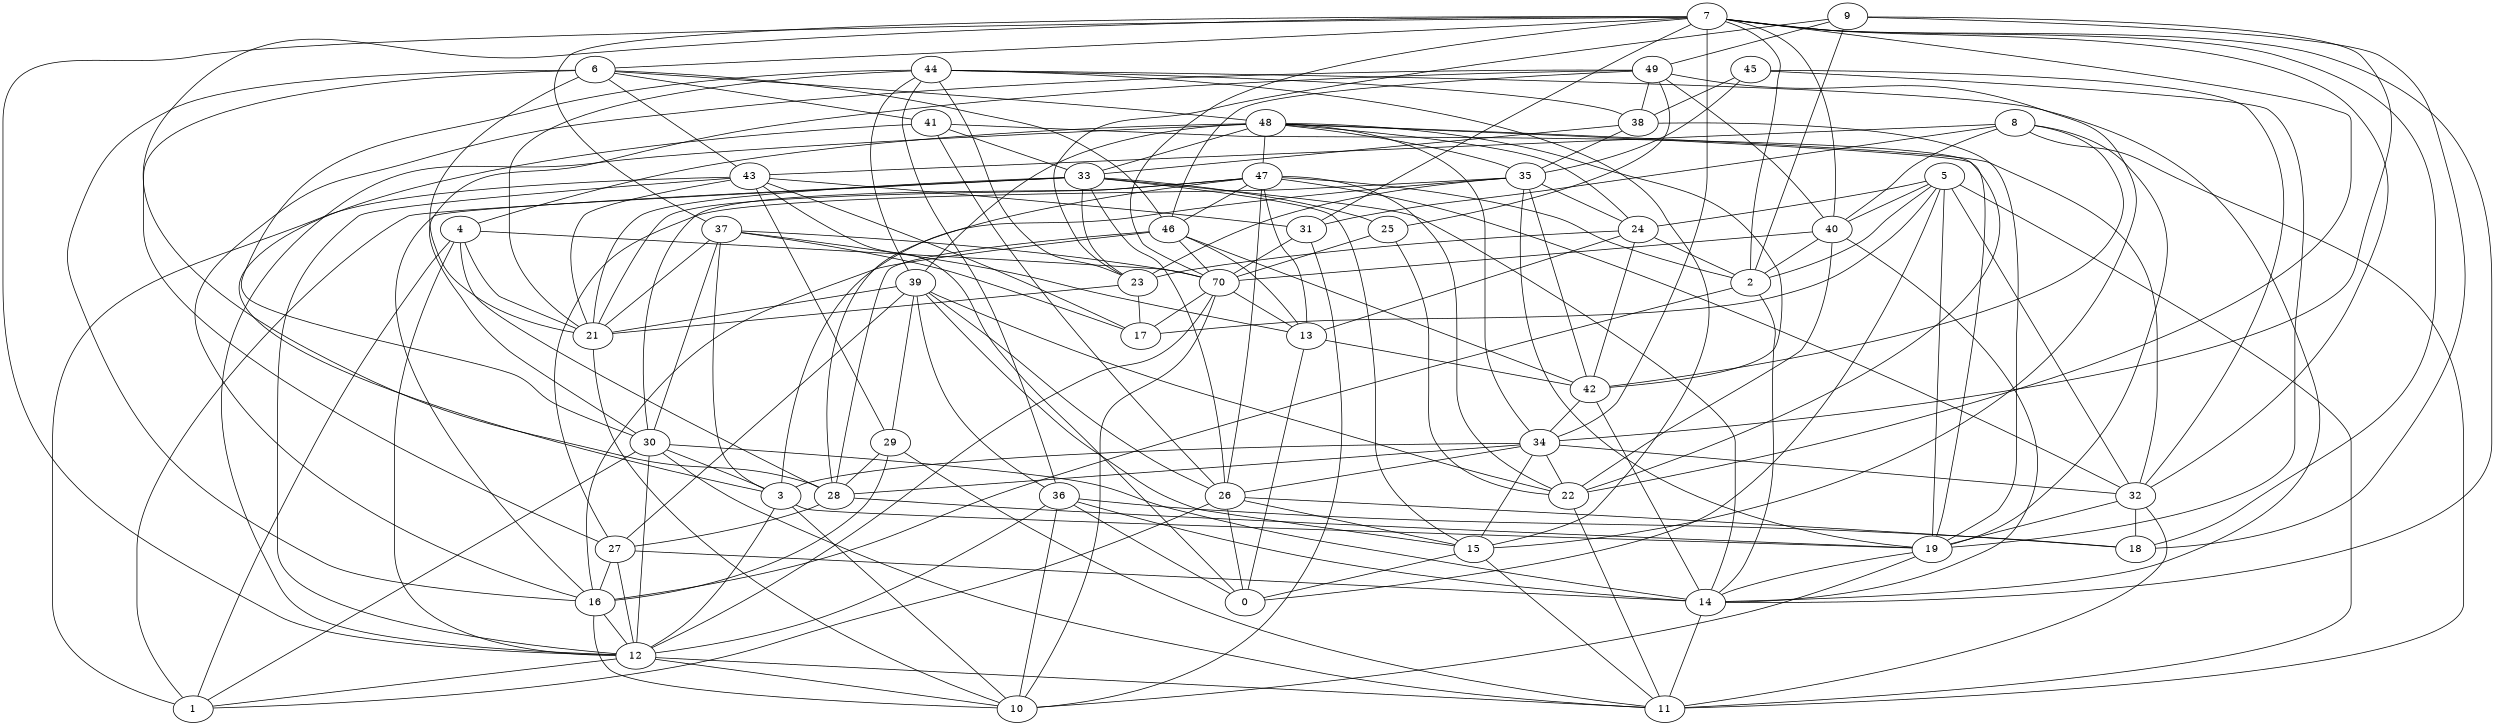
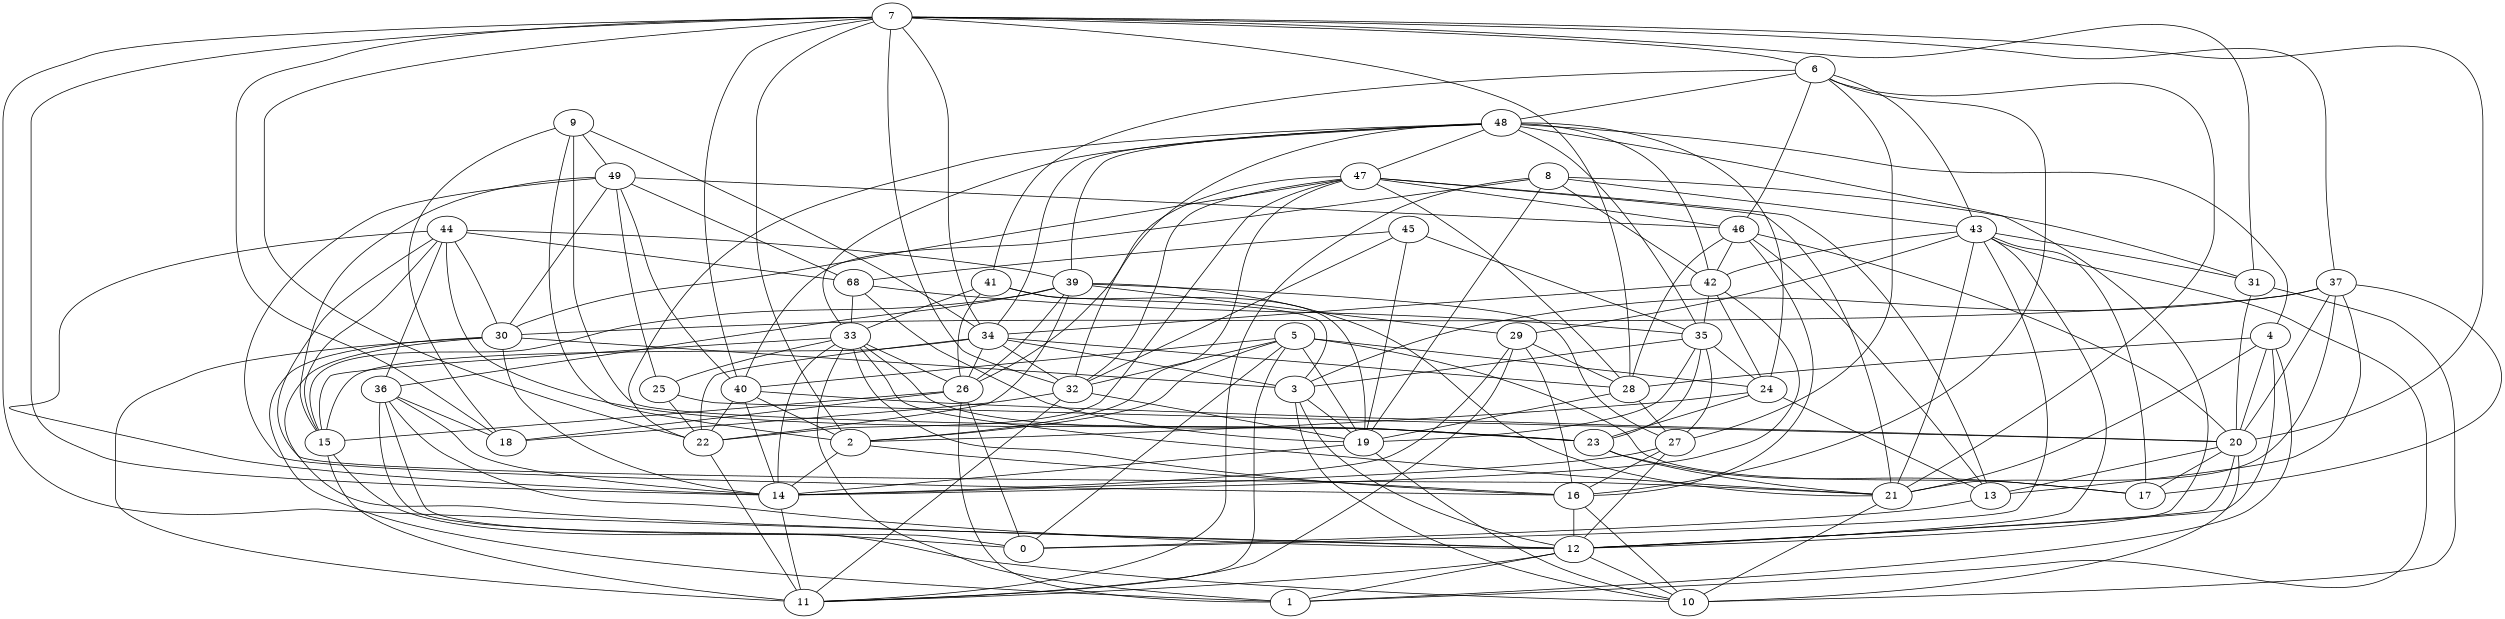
node "38": label "38" -> "68"
node "70": label "70" -> "20"
edge "13" -- "42": now "43" -- "42"
edge "29" -- "14": added
